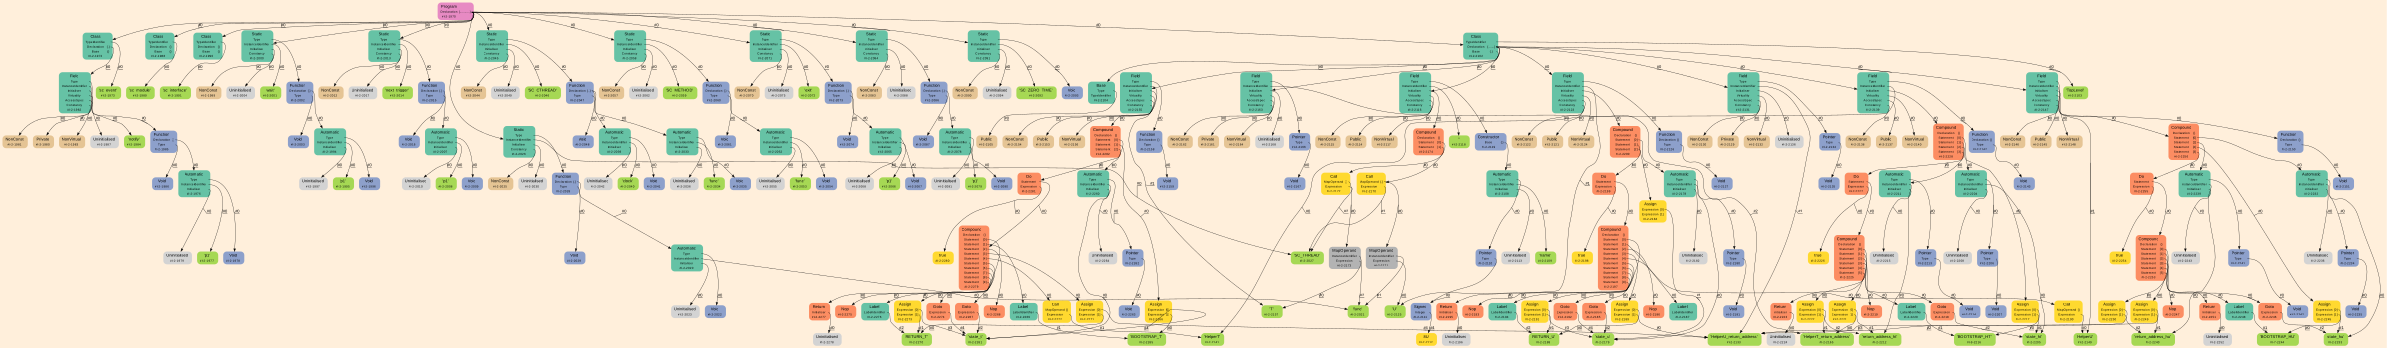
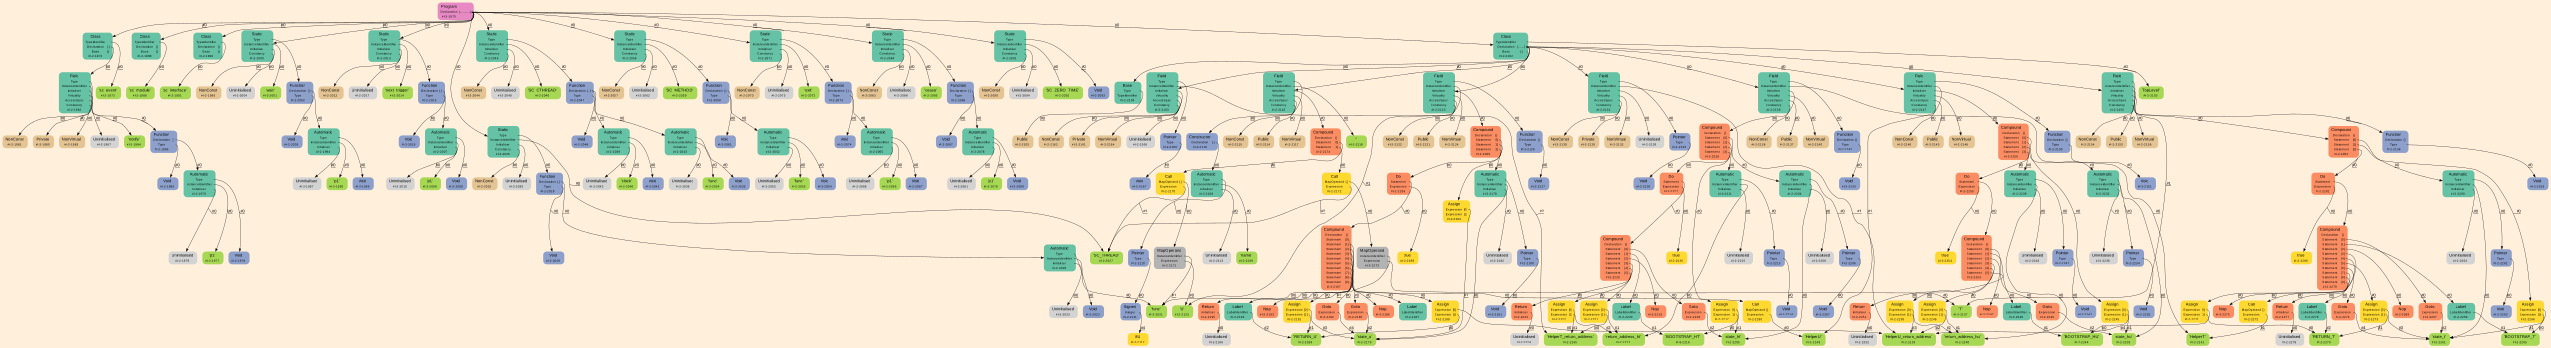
node "'cease'": added
node "Constructor": text "Base" -> "Declaration"
